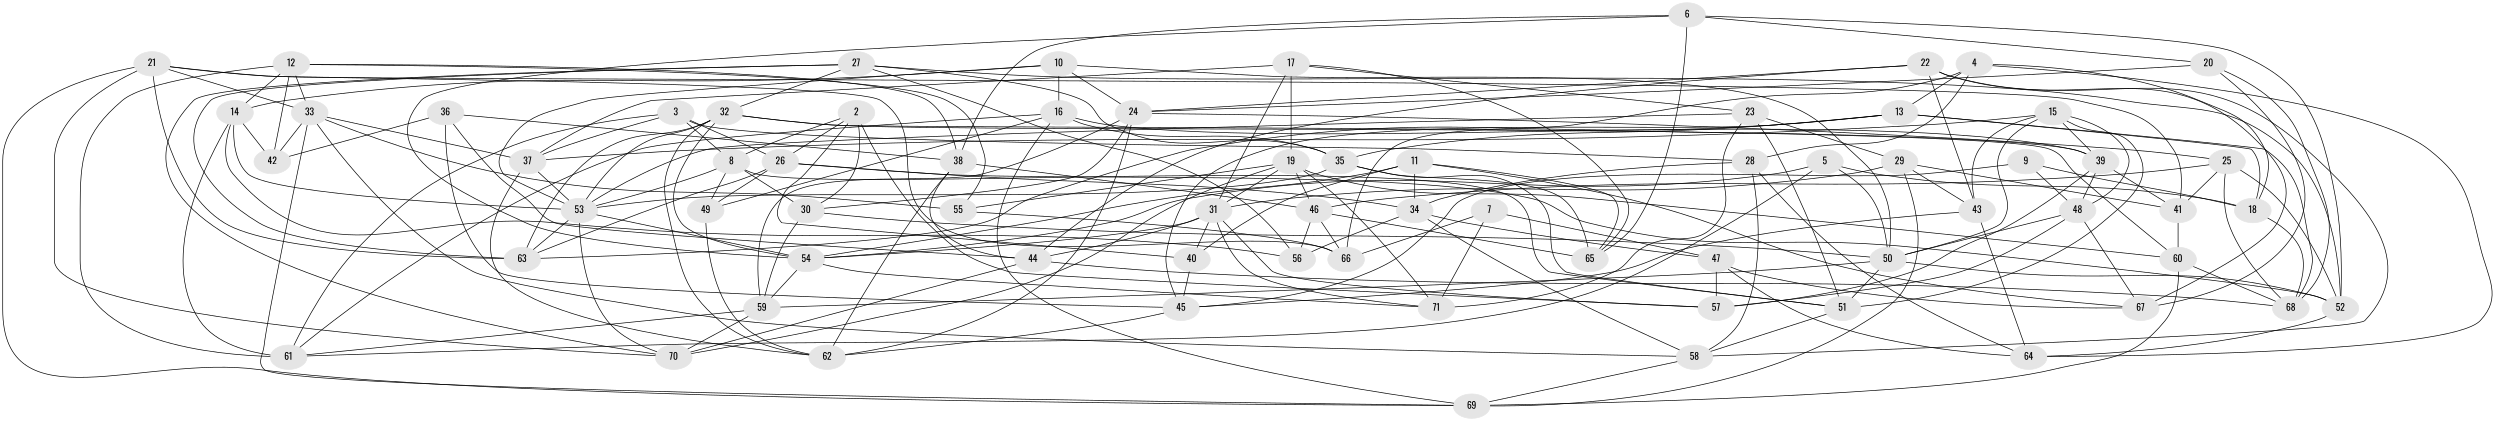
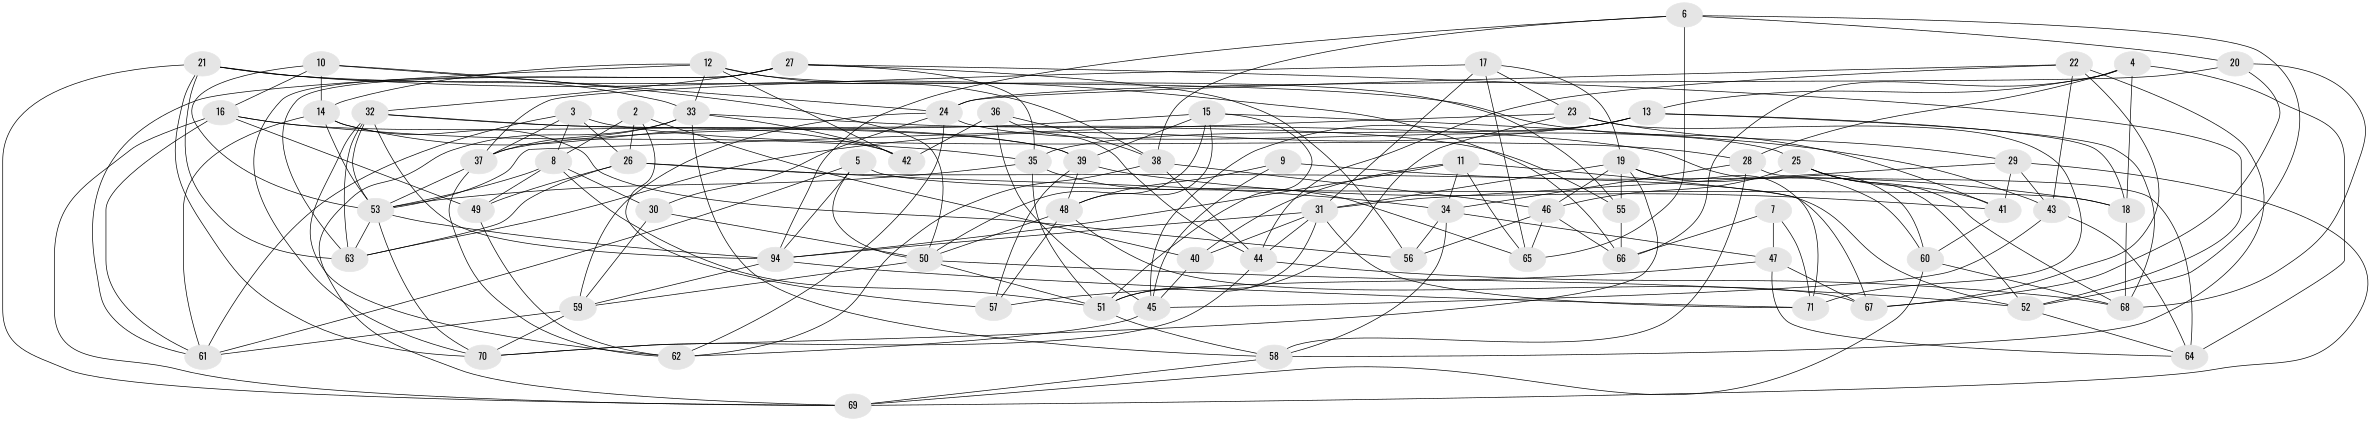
edge "2" -- "30": removed
node "54": label "54" -> "94"
edge "31" -- "57": now "31" -- "51"
